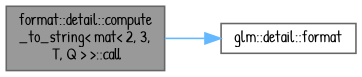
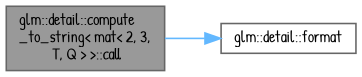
node "format::detail::compute _to_string< mat< 2, 3, T, Q > >::call": label "format::detail::compute _to_string< mat< 2, 3, T, Q > >::call" -> "glm::detail::compute _to_string< mat< 2, 3, T, Q > >::call"
